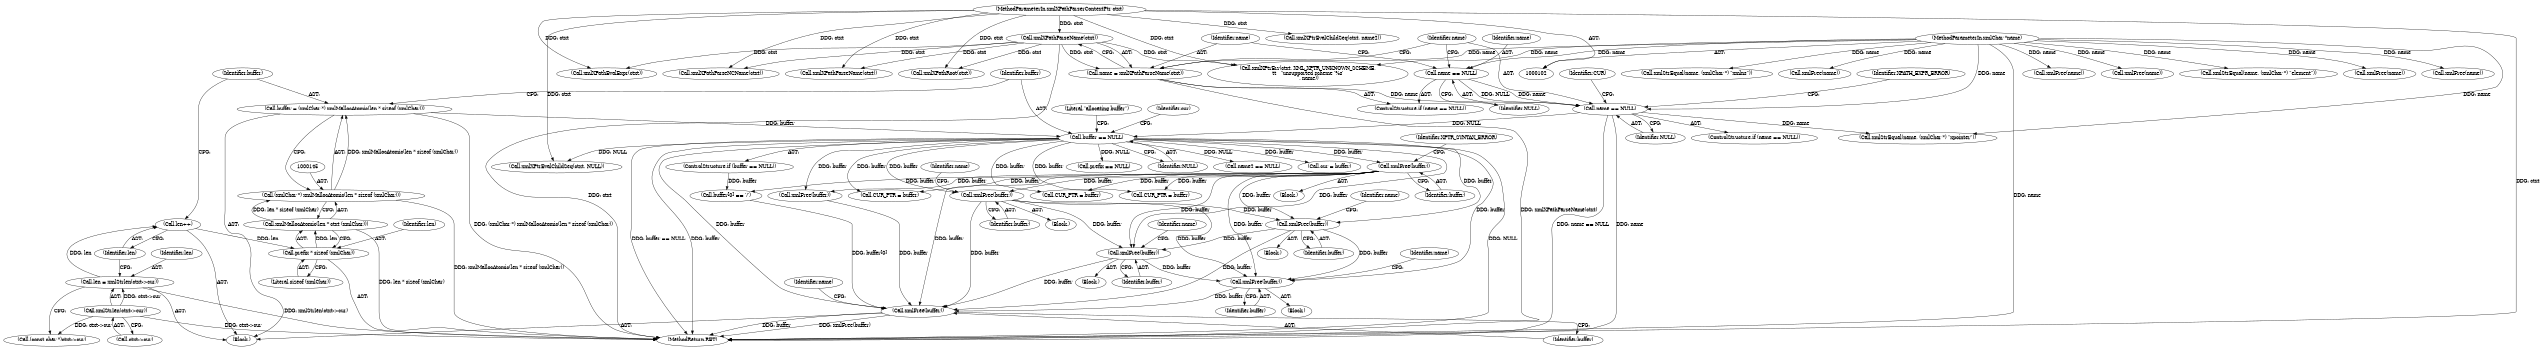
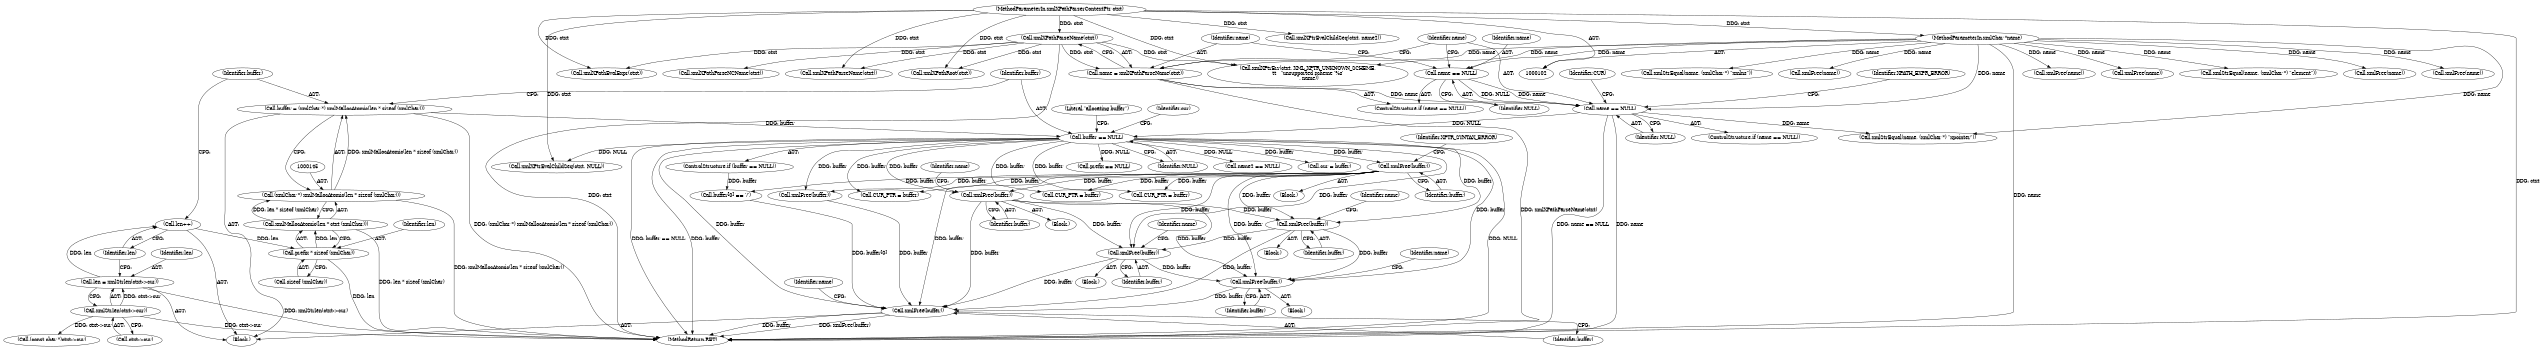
edge "(MethodParameterIn,xmlXPathParserContextPtr ctxt)" -> "(Call,xmlXPathParseNCName(ctxt))": now "(MethodParameterIn,xmlXPathParserContextPtr ctxt)" -> "(MethodParameterIn,xmlChar *name)"
node "(Literal,sizeof (xmlChar))": label "(Literal,sizeof (xmlChar))" -> "(Call,sizeof (xmlChar))"
edge "(Call,prefix * sizeof (xmlChar))" -> "(MethodReturn,RET)": label "AST: " -> "DDG: len"
edge "(Call,len = xmlStrlen(ctxt->cur))" -> "(Call,(const char *)ctxt->cur)": now "(Call,len = xmlStrlen(ctxt->cur))" -> "(Call,xmlStrlen(ctxt->cur))"
